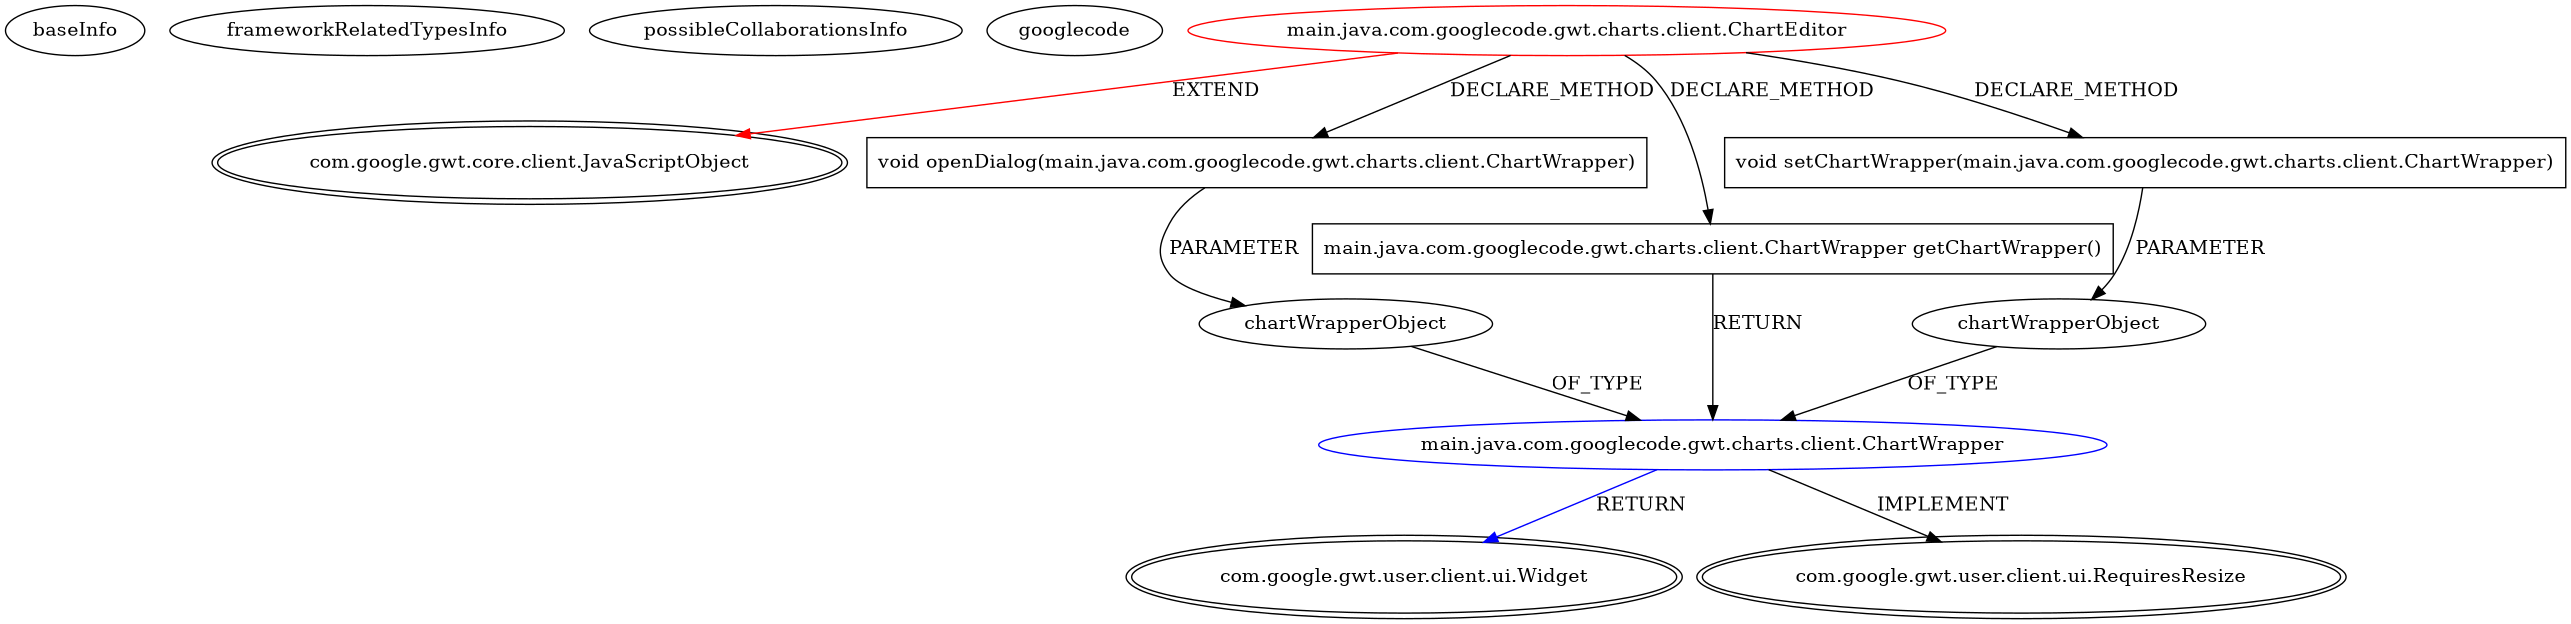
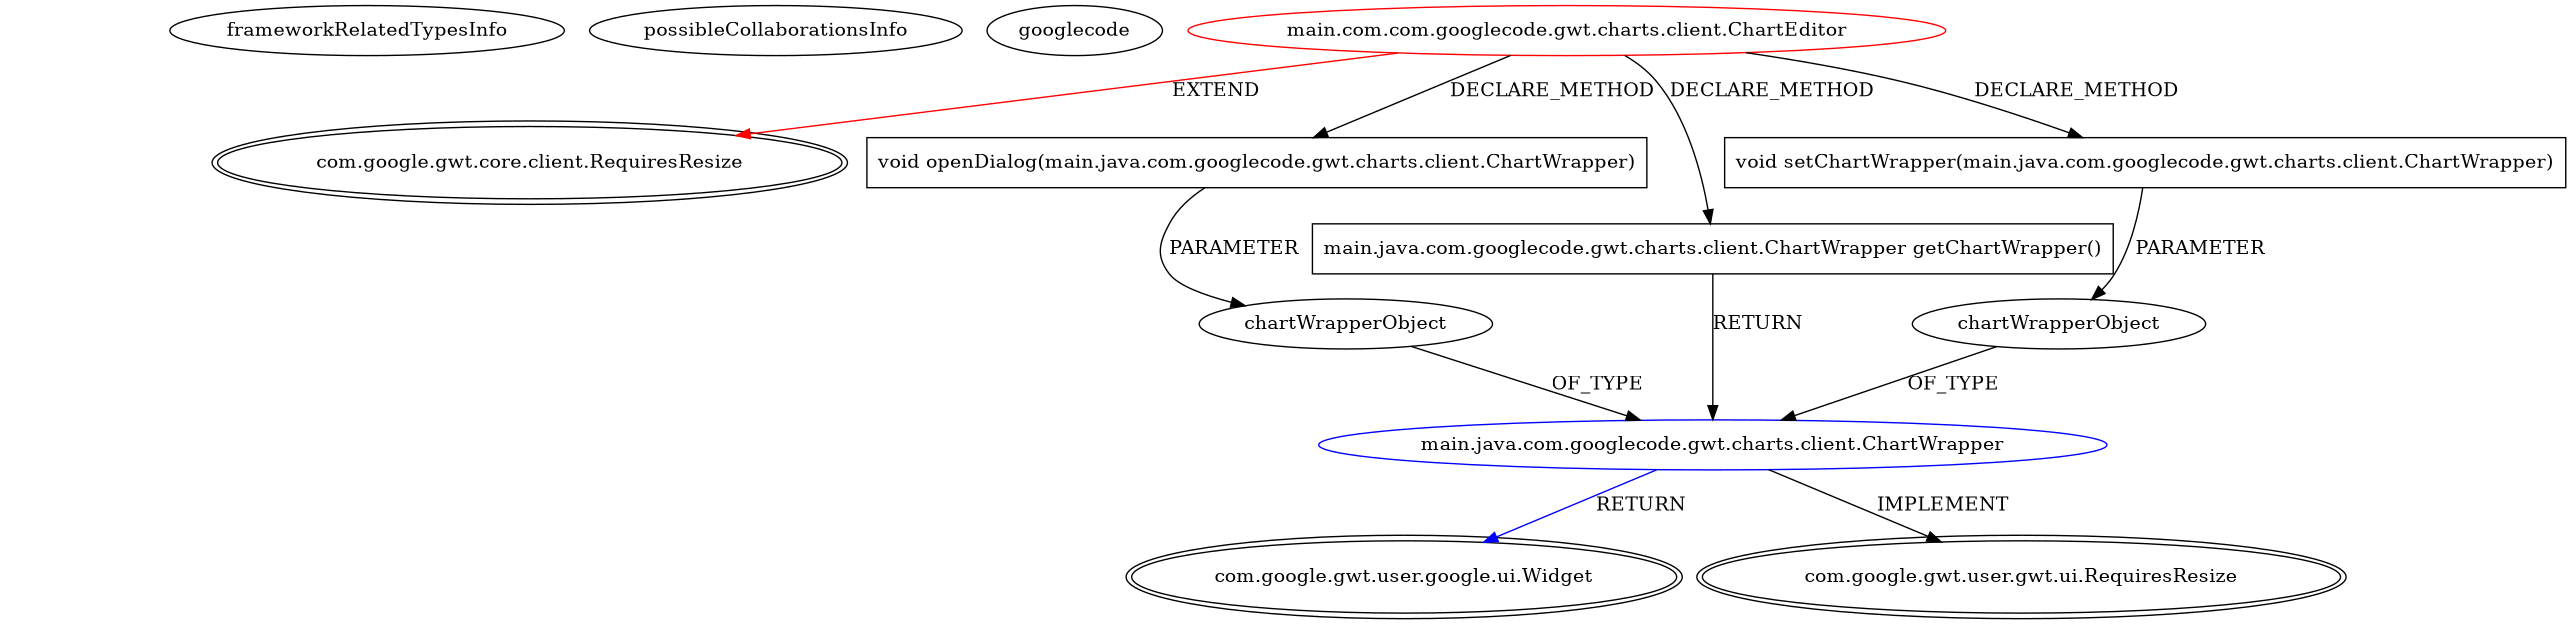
node "baseInfo": removed
node "main.java.com.googlecode.gwt.charts.client.ChartEditor": label "main.java.com.googlecode.gwt.charts.client.ChartEditor" -> "main.com.com.googlecode.gwt.charts.client.ChartEditor"
node "com.google.gwt.core.client.JavaScriptObject": label "com.google.gwt.core.client.JavaScriptObject" -> "com.google.gwt.core.client.RequiresResize"
node "com.google.gwt.user.client.ui.Widget": label "com.google.gwt.user.client.ui.Widget" -> "com.google.gwt.user.google.ui.Widget"
node "com.google.gwt.user.client.ui.RequiresResize": label "com.google.gwt.user.client.ui.RequiresResize" -> "com.google.gwt.user.gwt.ui.RequiresResize"
